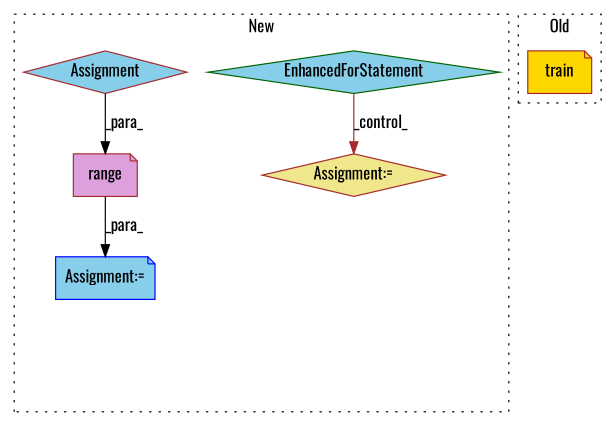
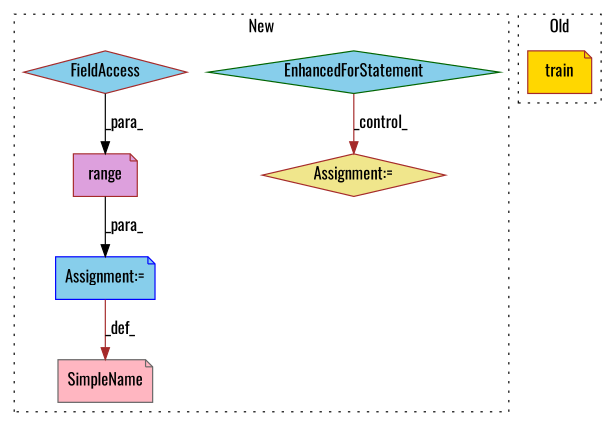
node "Assignment": label "Assignment" -> "FieldAccess"
node "SimpleName": added
